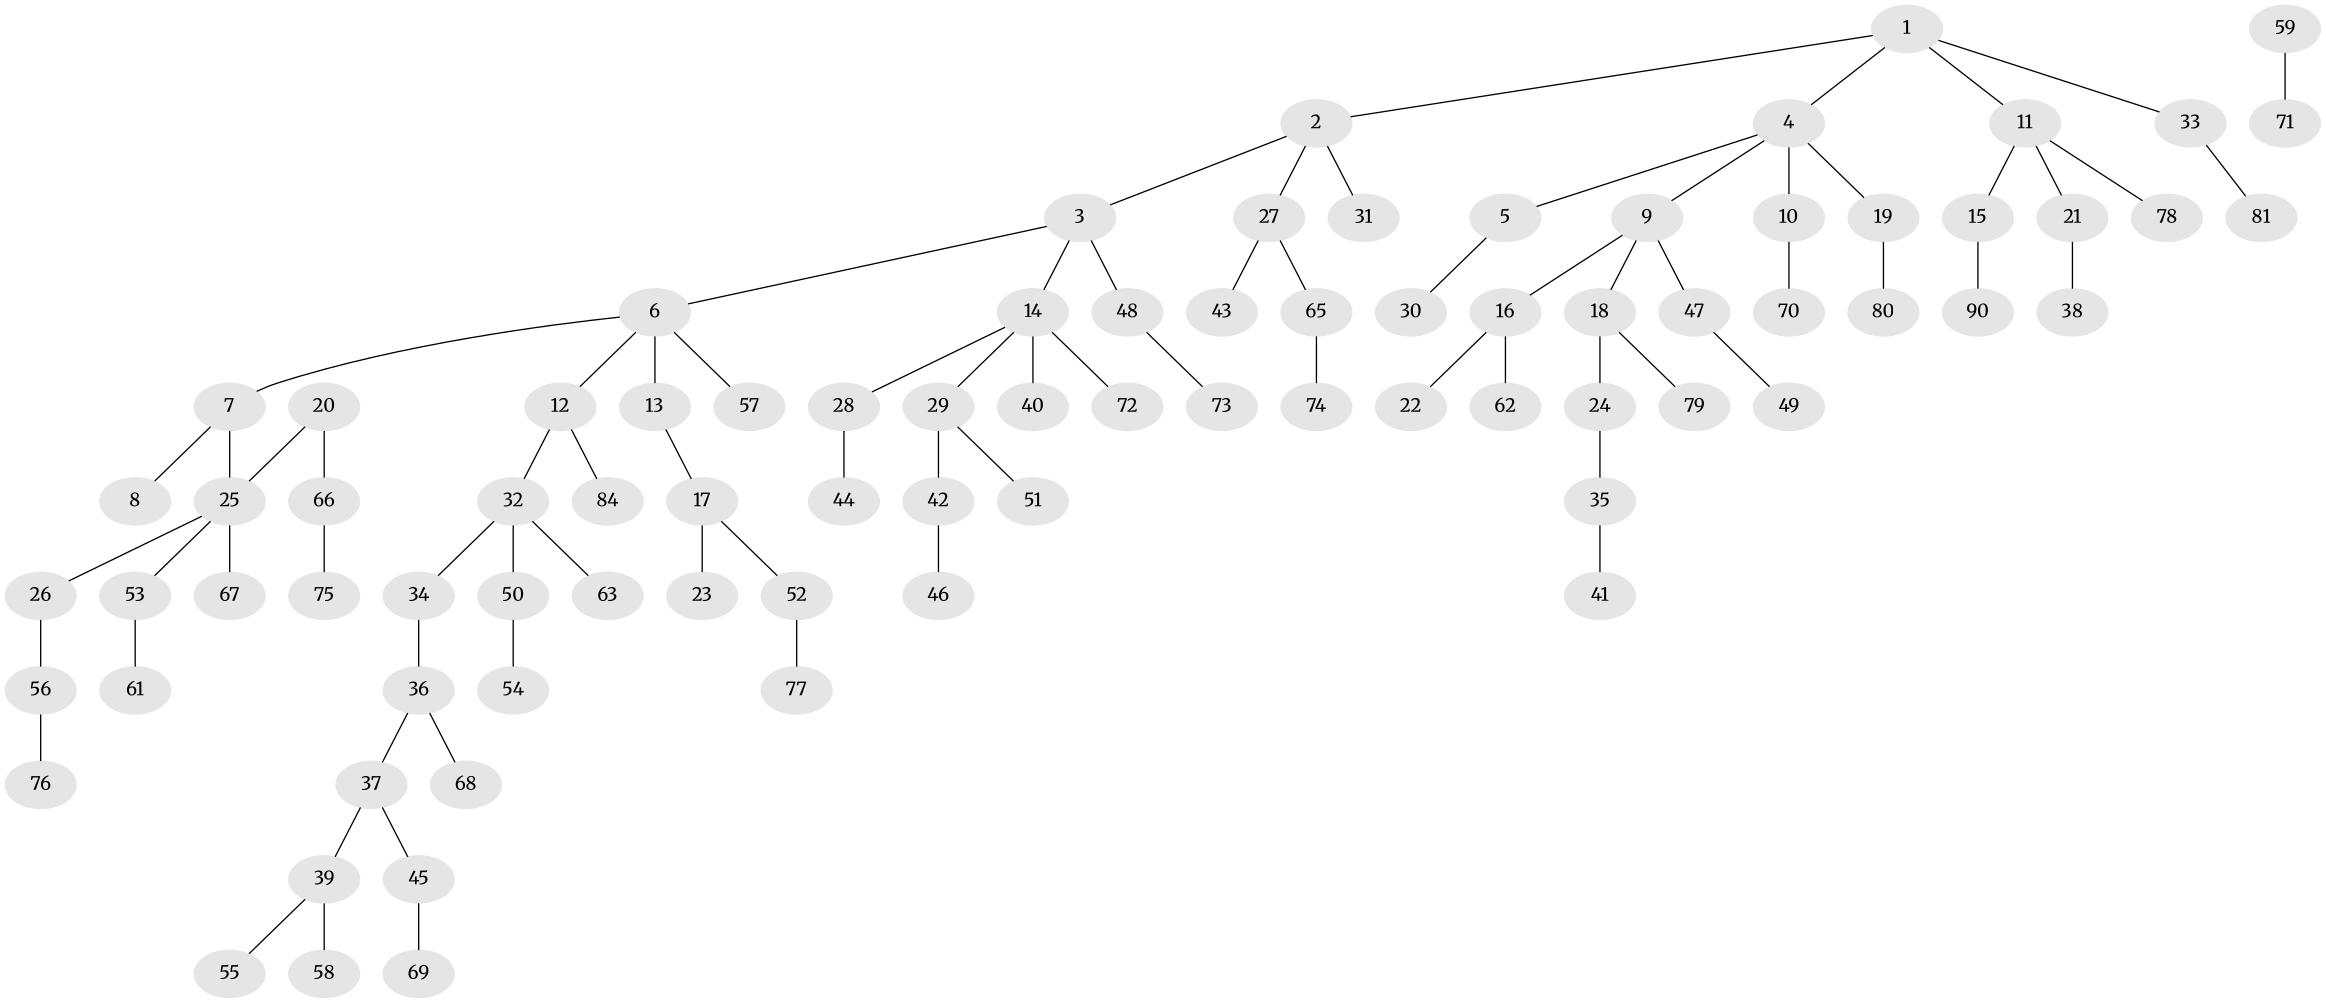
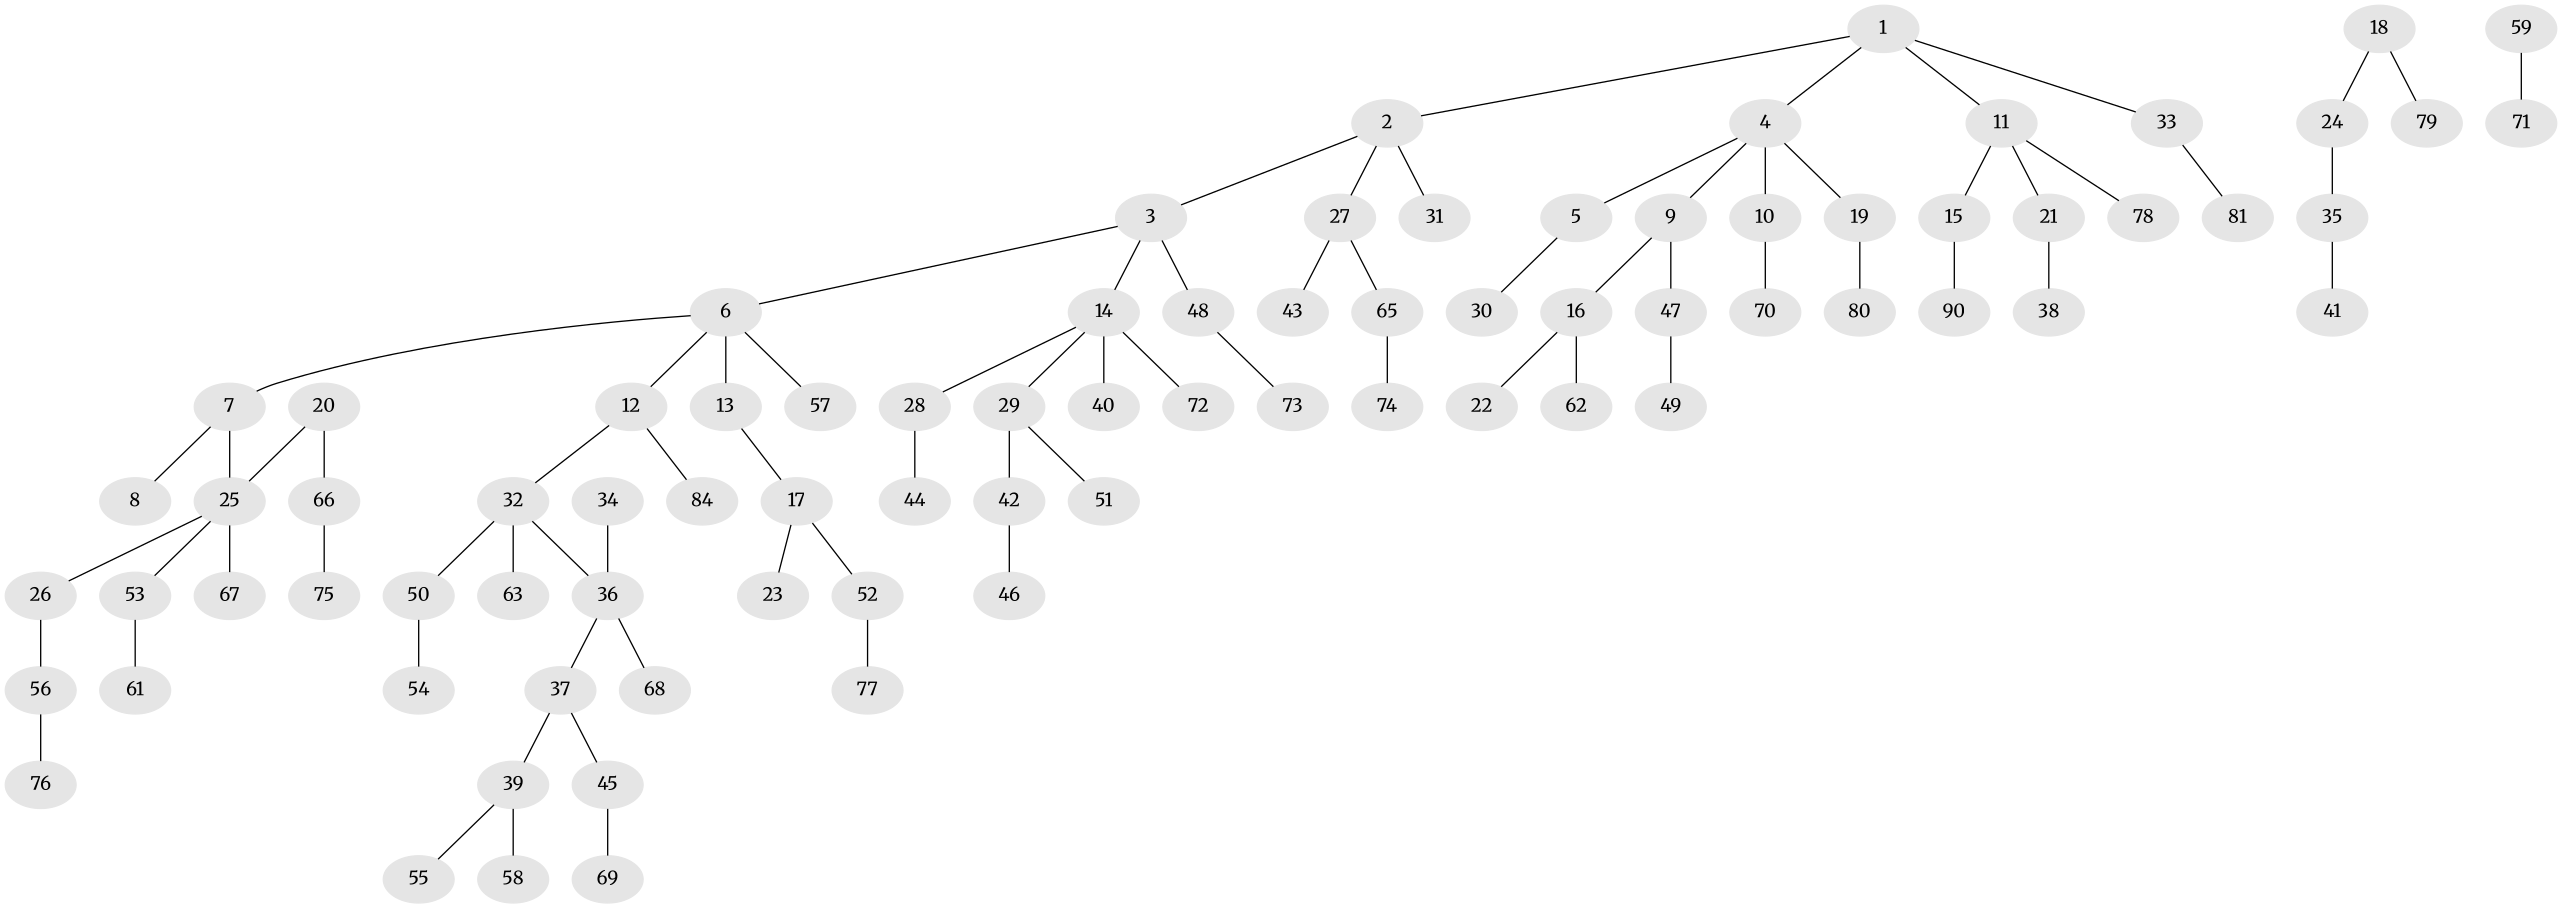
edge "9" -- "18": removed
edge "32" -- "34": now "32" -- "36"
